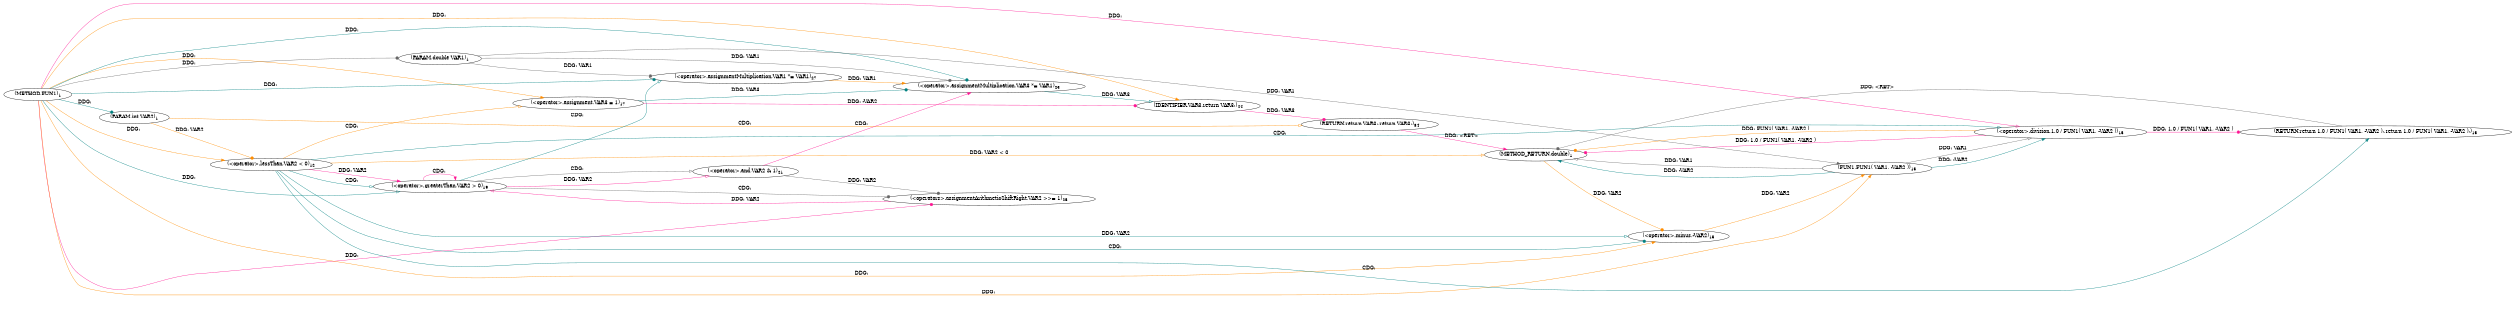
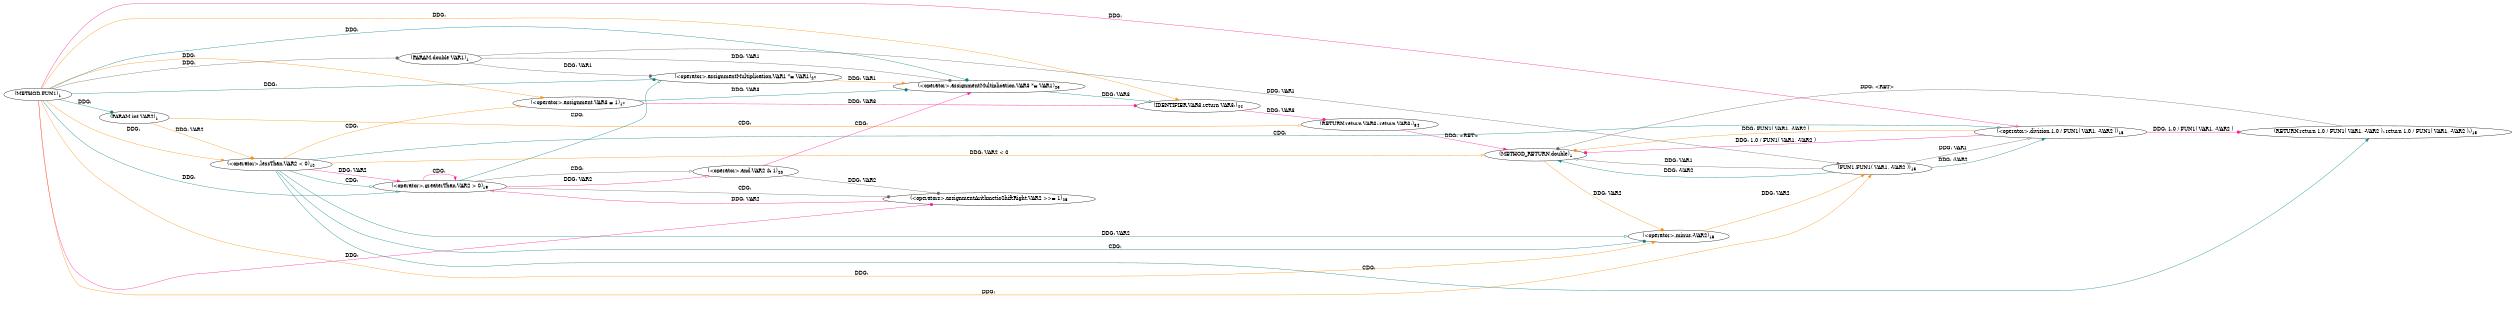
edge "(<operator>.assignment,VAR3 = 1)" -> "(IDENTIFIER,VAR3,return VAR3;)": label "DDG: -VAR2" -> "DDG: VAR3"
node "(<operator>.and,VAR2 & 1)": text "21" -> "20"
